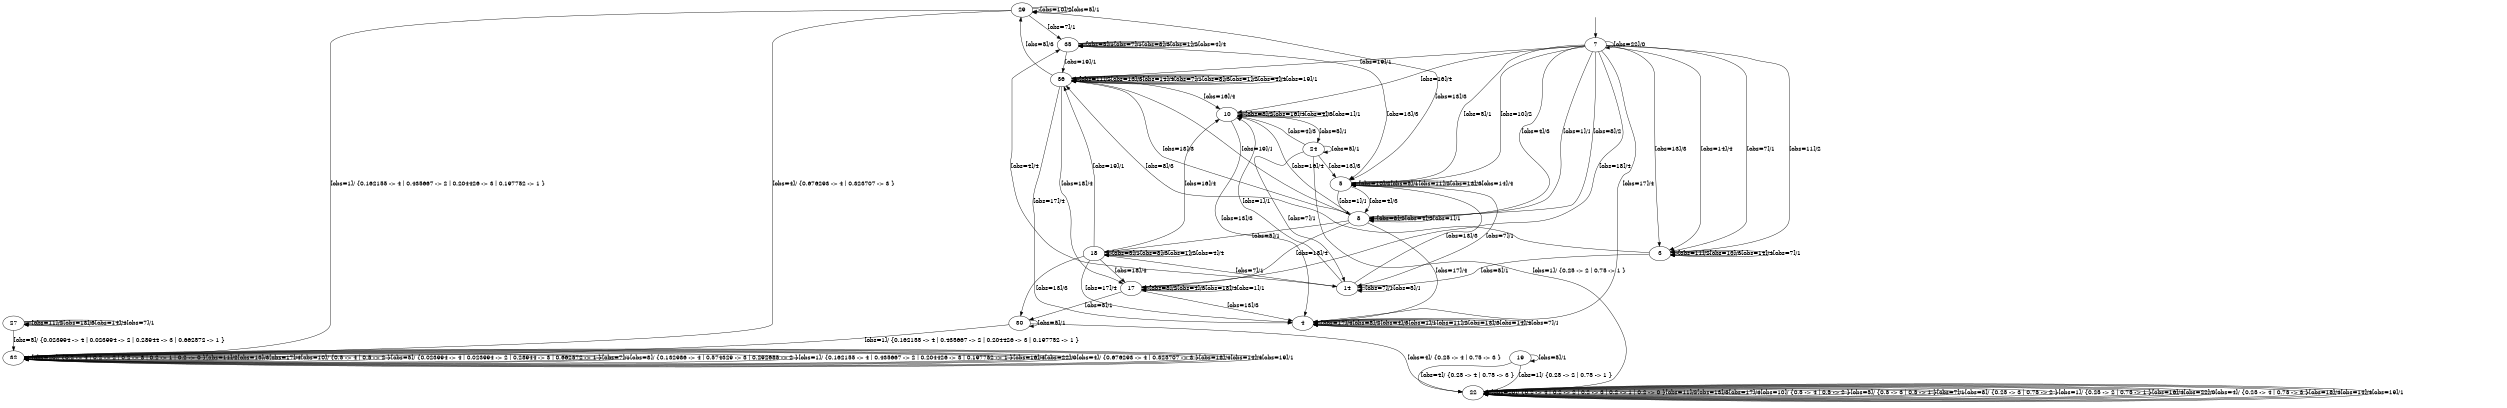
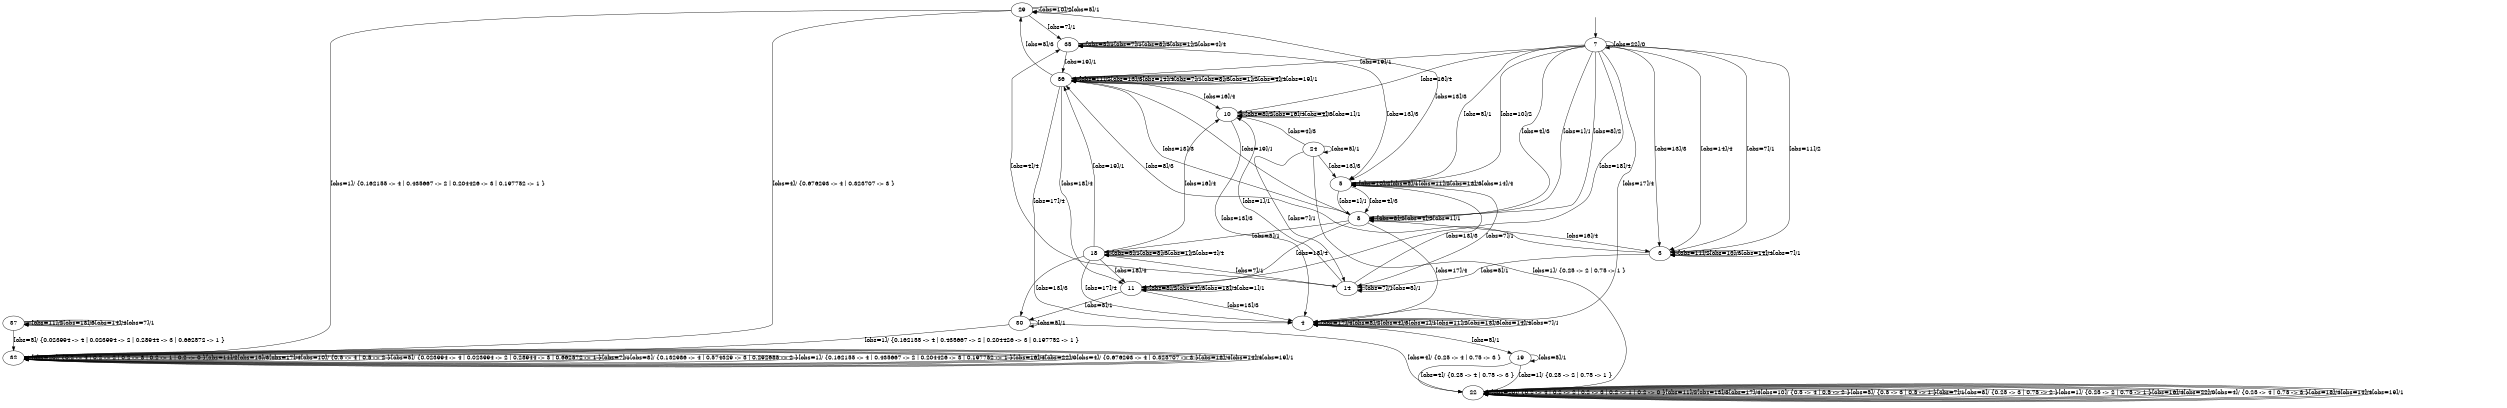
edge "10" -> "24": removed, label "[obs=5]/1"
edge "8" -> "10": now "8" -> "3"
node "17": label "17" -> "11"
node "27": label "27" -> "37"
edge "4" -> "19": added, label "[obs=5]/1"
